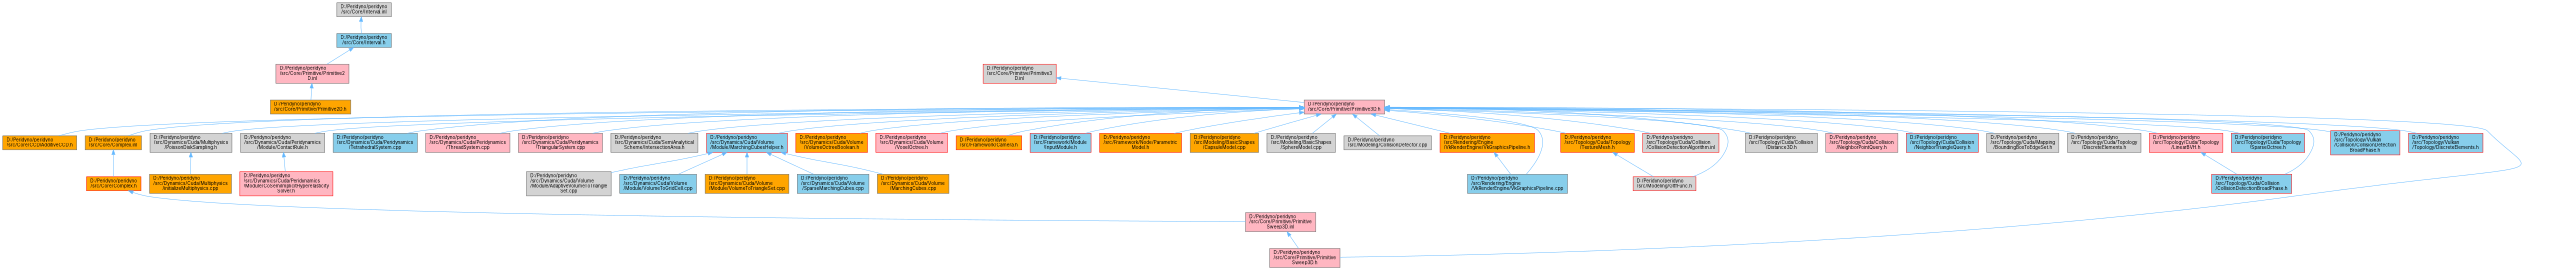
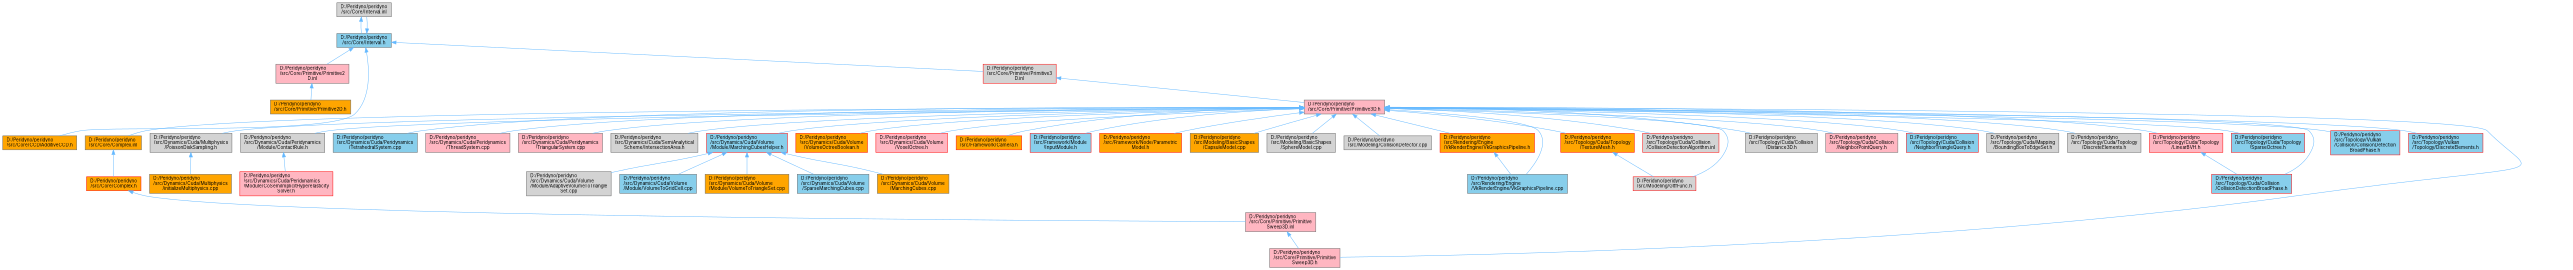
edge "D:/Peridyno/peridyno /src/Core/Interval.inl" -> "D:/Peridyno/peridyno /src/Core/Interval.h": added
edge "D:/Peridyno/peridyno /src/Core/Primitive/Primitive3 D.inl" -> "D:/Peridyno/peridyno /src/Core/Interval.h": added
edge "D:/Peridyno/peridyno /src/Core/CCD/AdditiveCCD.h" -> "D:/Peridyno/peridyno /src/Core/Primitive/Primitive3D.h": now "D:/Peridyno/peridyno /src/Core/CCD/AdditiveCCD.h" -> "D:/Peridyno/peridyno /src/Core/Interval.h"
